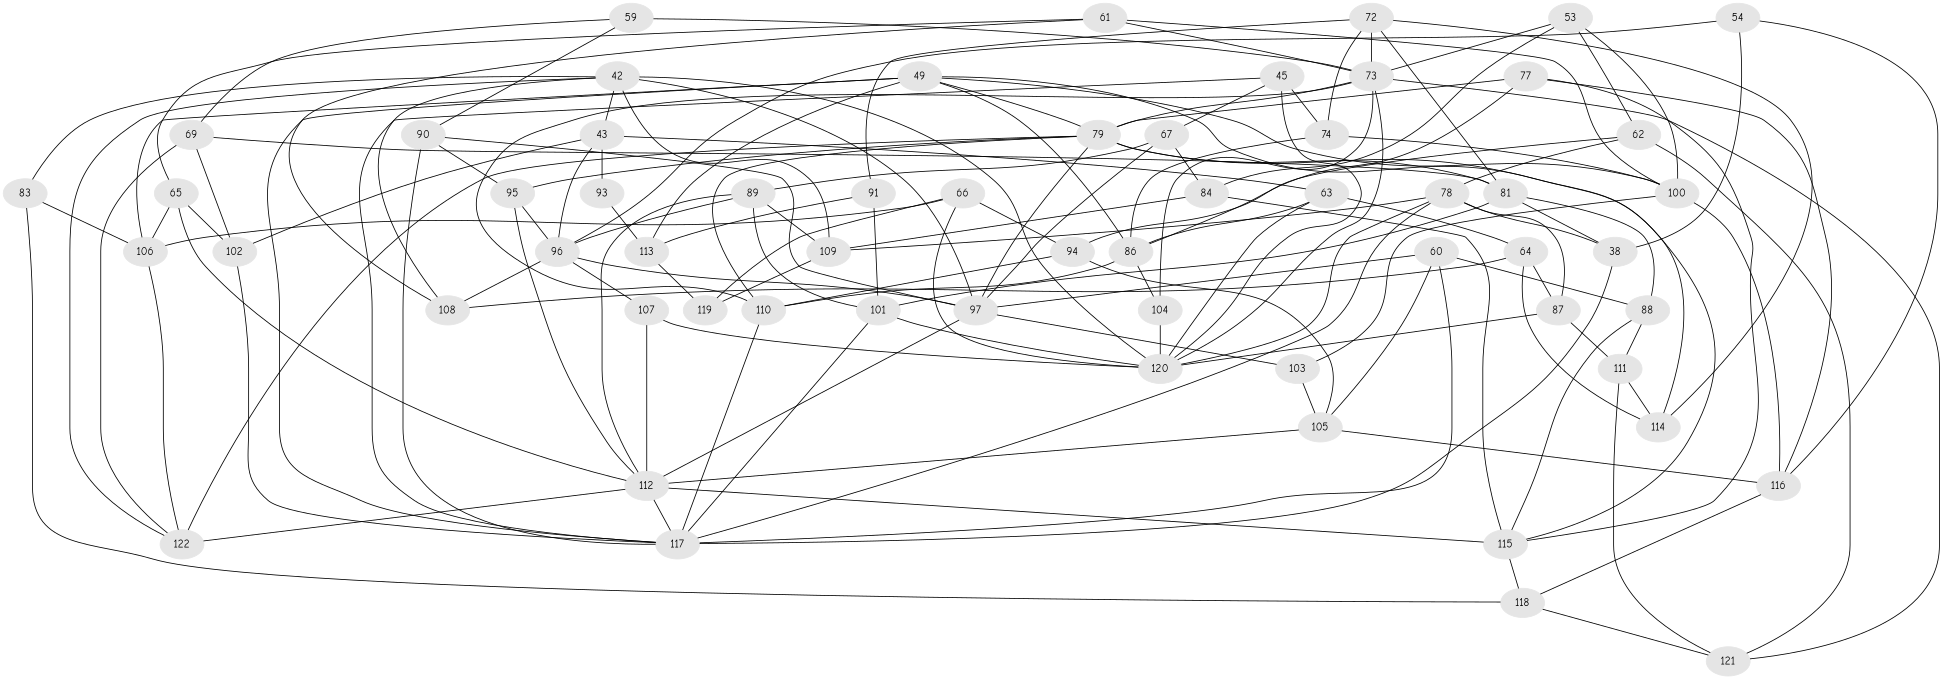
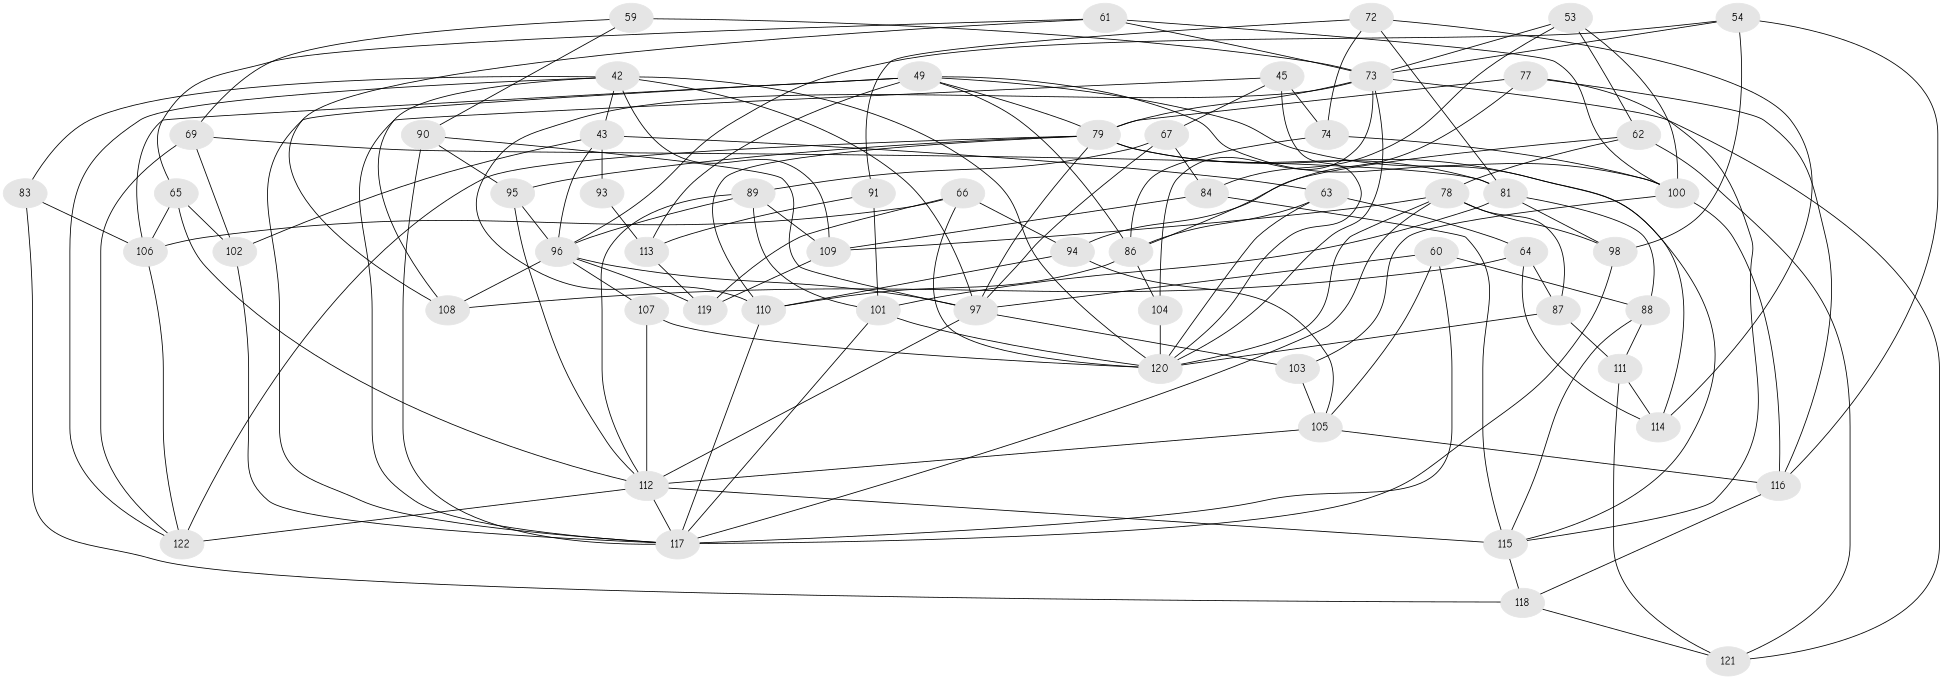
edge "72" -- "73": now "54" -- "73"
node "38": label "38" -> "98"
edge "96" -- "119": added
